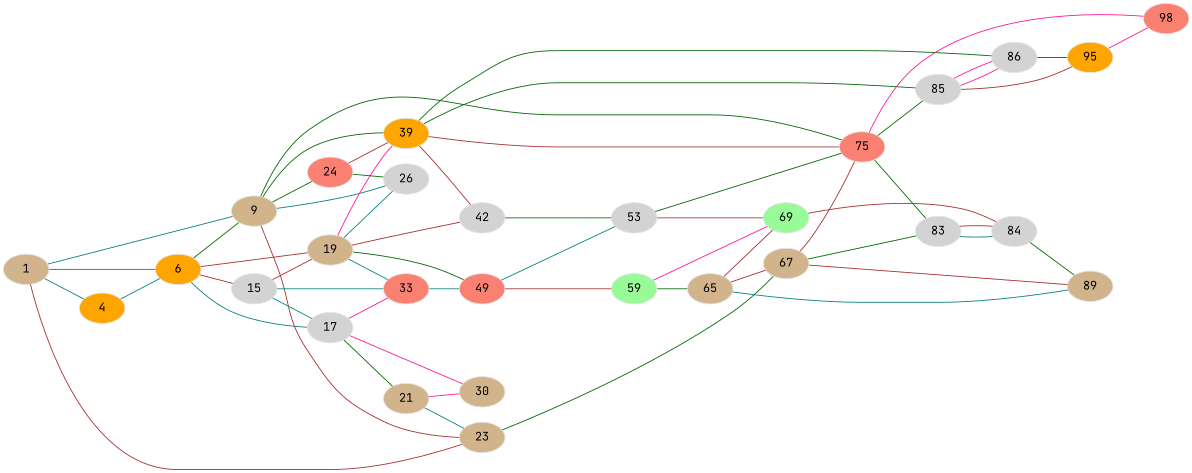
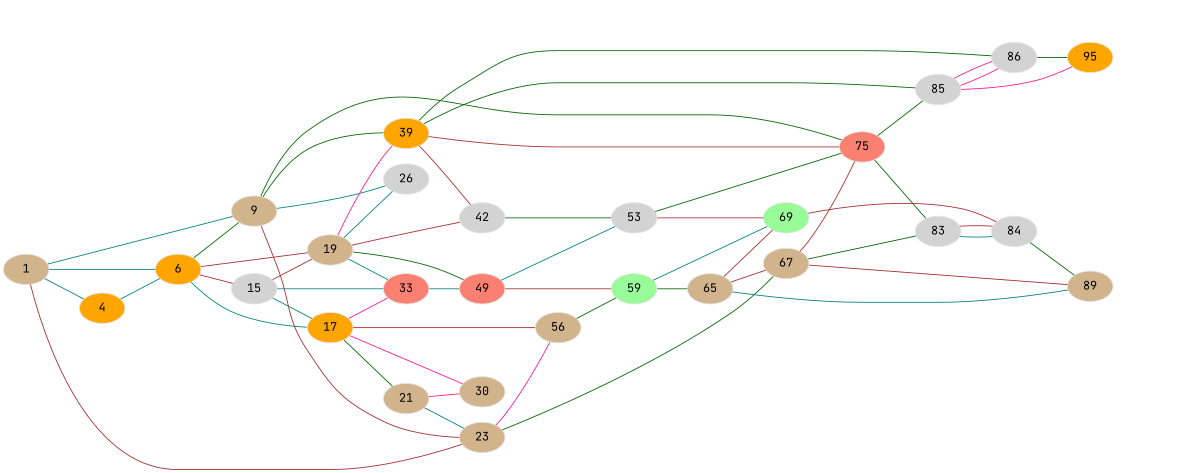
node "98": removed
edge "95" -- "85": color brown -> deeppink
node "24": removed
edge "69" -- "59": color deeppink -> teal
node "17": fillcolor lightgrey -> orange
node "56": added
